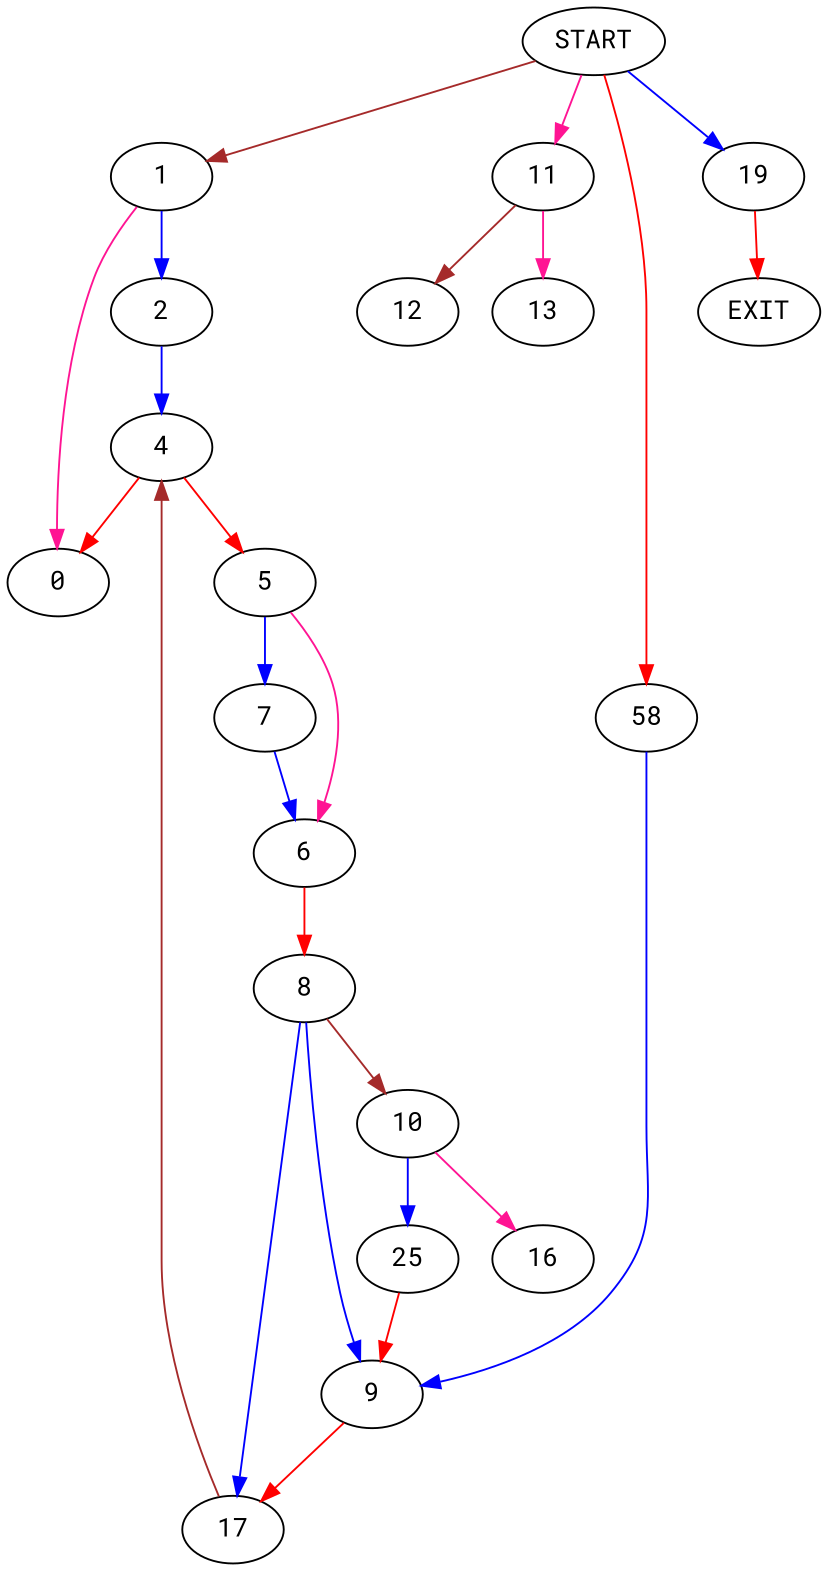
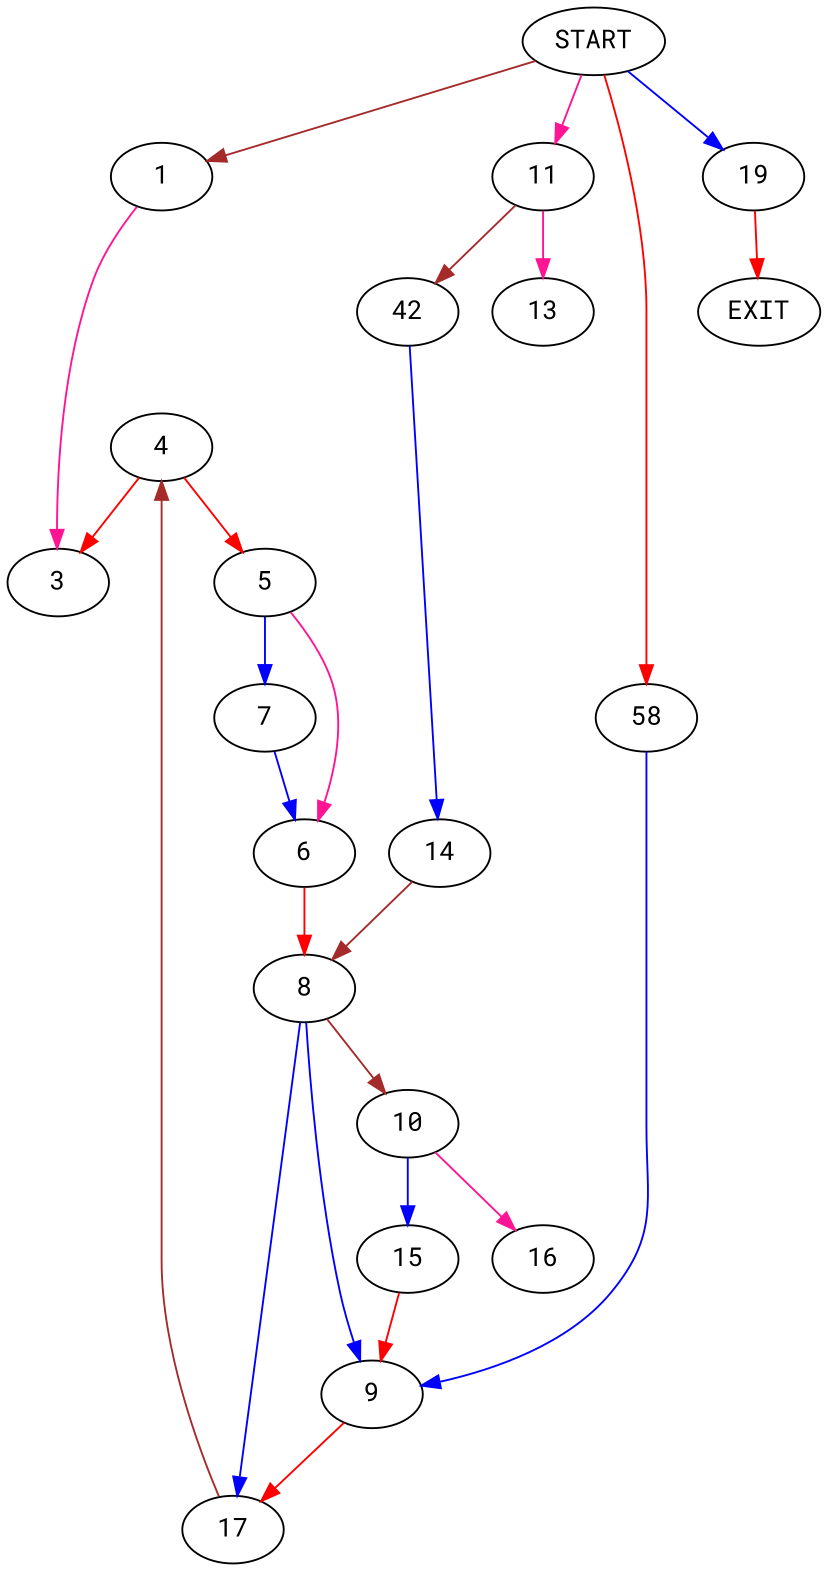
node "2": removed
node "12": label "12" -> "42"
node "0": label "0" -> "3"
node "14": added
node "25": label "25" -> "15"
